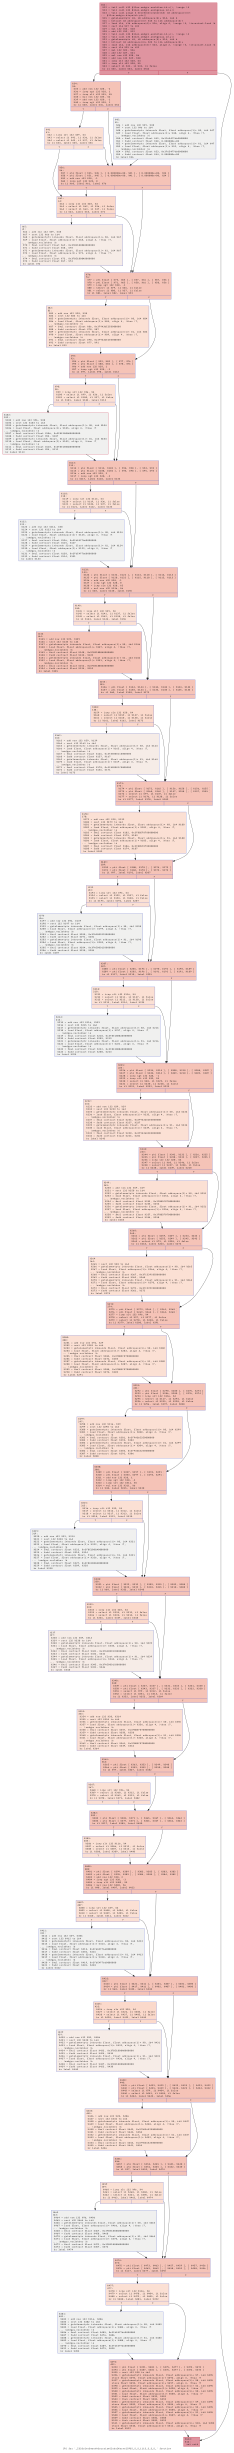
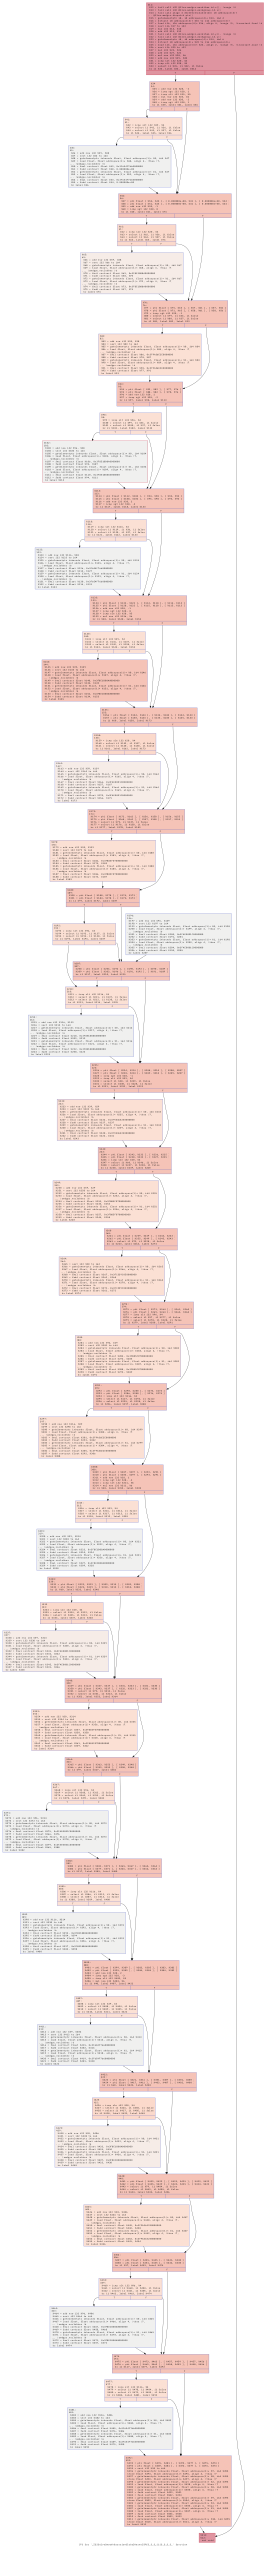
edge "%41:" -> "%61:": now "%41:" -> "%45:"
edge "%192:" -> "%196:": now "%192:" -> "%210:"
edge "%315:" -> "%330:": removed
node "%371:": added
node "%389:": added
edge "%474:" -> "%492:": added
